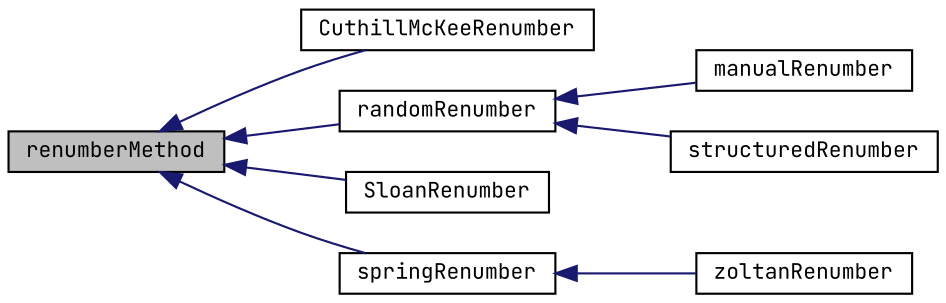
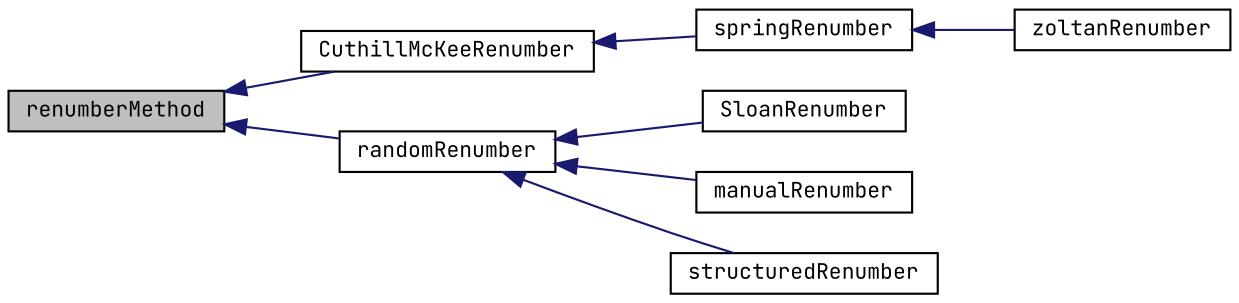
edge "SloanRenumber" -> "renumberMethod": now "SloanRenumber" -> "randomRenumber"
edge "springRenumber" -> "renumberMethod": now "springRenumber" -> "CuthillMcKeeRenumber"
